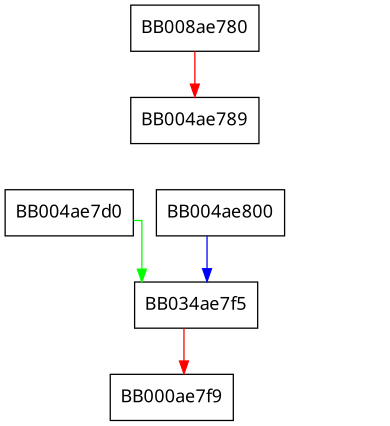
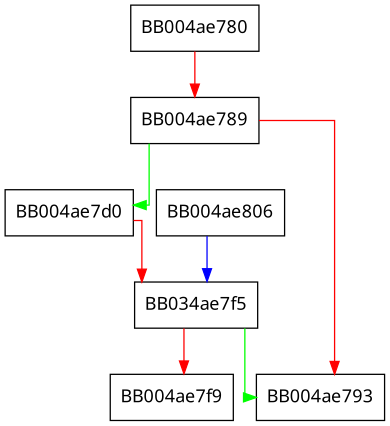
node "BB008ae780": label "BB008ae780" -> "BB004ae780"
edge "BB004ae789" -> "BB004ae7d0": added
node "BB004ae800": label "BB004ae800" -> "BB004ae806"
edge "BB004ae7d0" -> "BB034ae7f5": color green -> red
node "BB000ae7f9": label "BB000ae7f9" -> "BB004ae7f9"
node "BB004ae793": added
